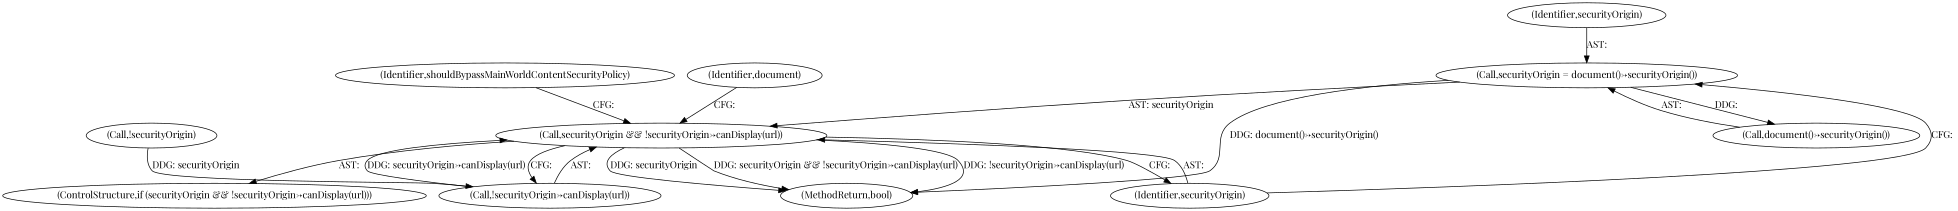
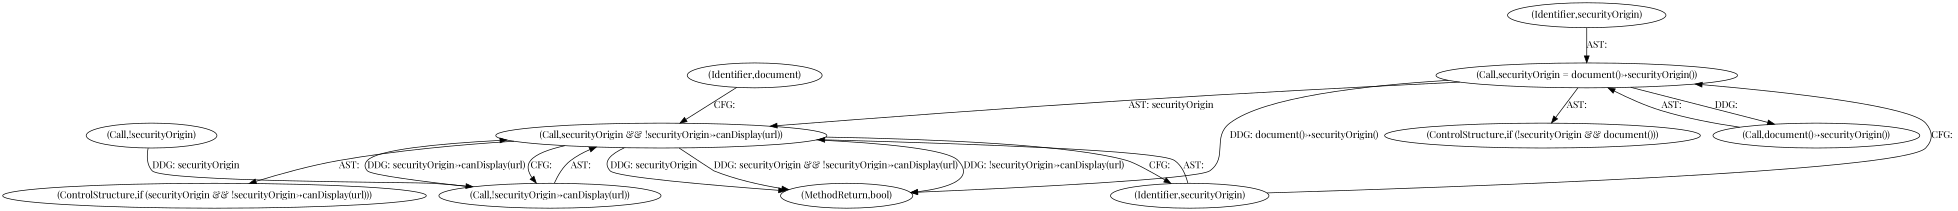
node "(Identifier,shouldBypassMainWorldContentSecurityPolicy)": removed
node "(ControlStructure,if (!securityOrigin && document()))": added
